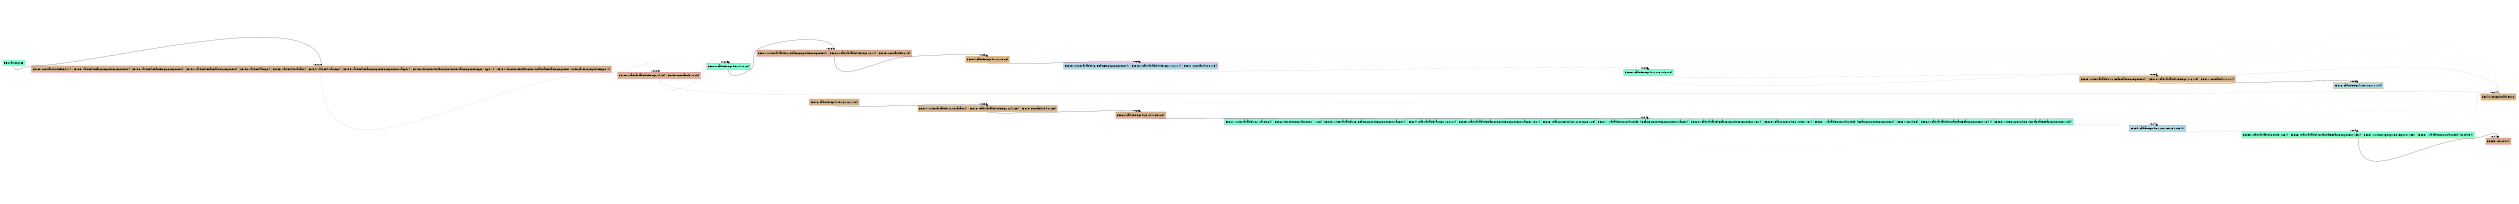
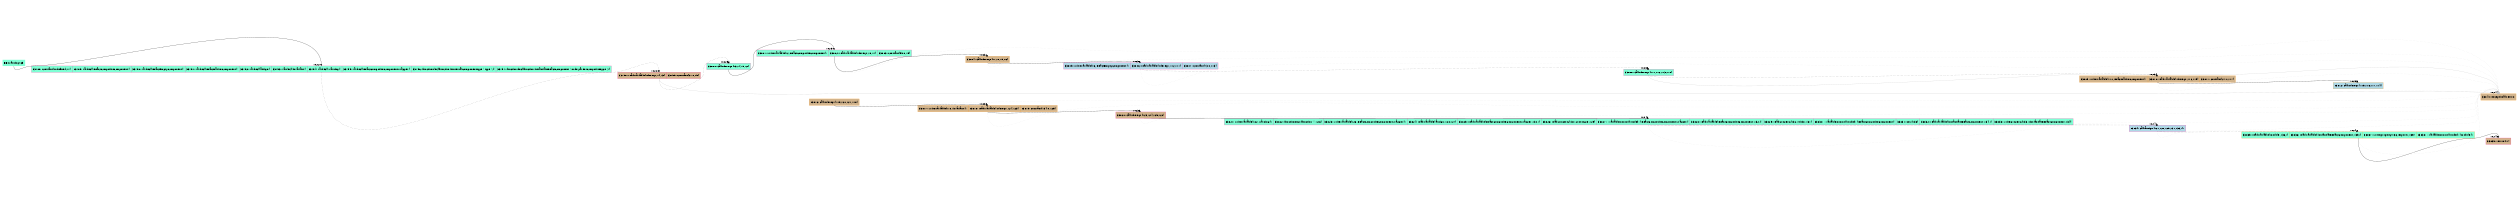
node "33801: write-variable[v2,'ReactCompositeComponent']*": fillcolor tan -> aquamarine
node "33788: constant[undefined,v1]": fillcolor tan -> aquamarine
